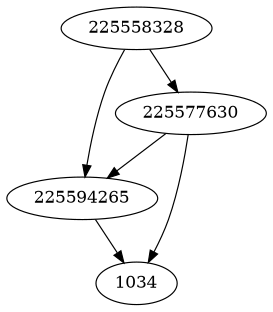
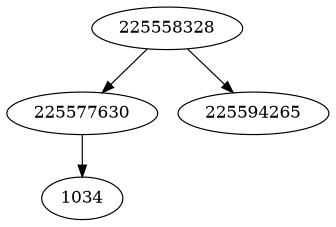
edge "225577630" -> "225594265": removed
edge "225594265" -> "1034": removed
